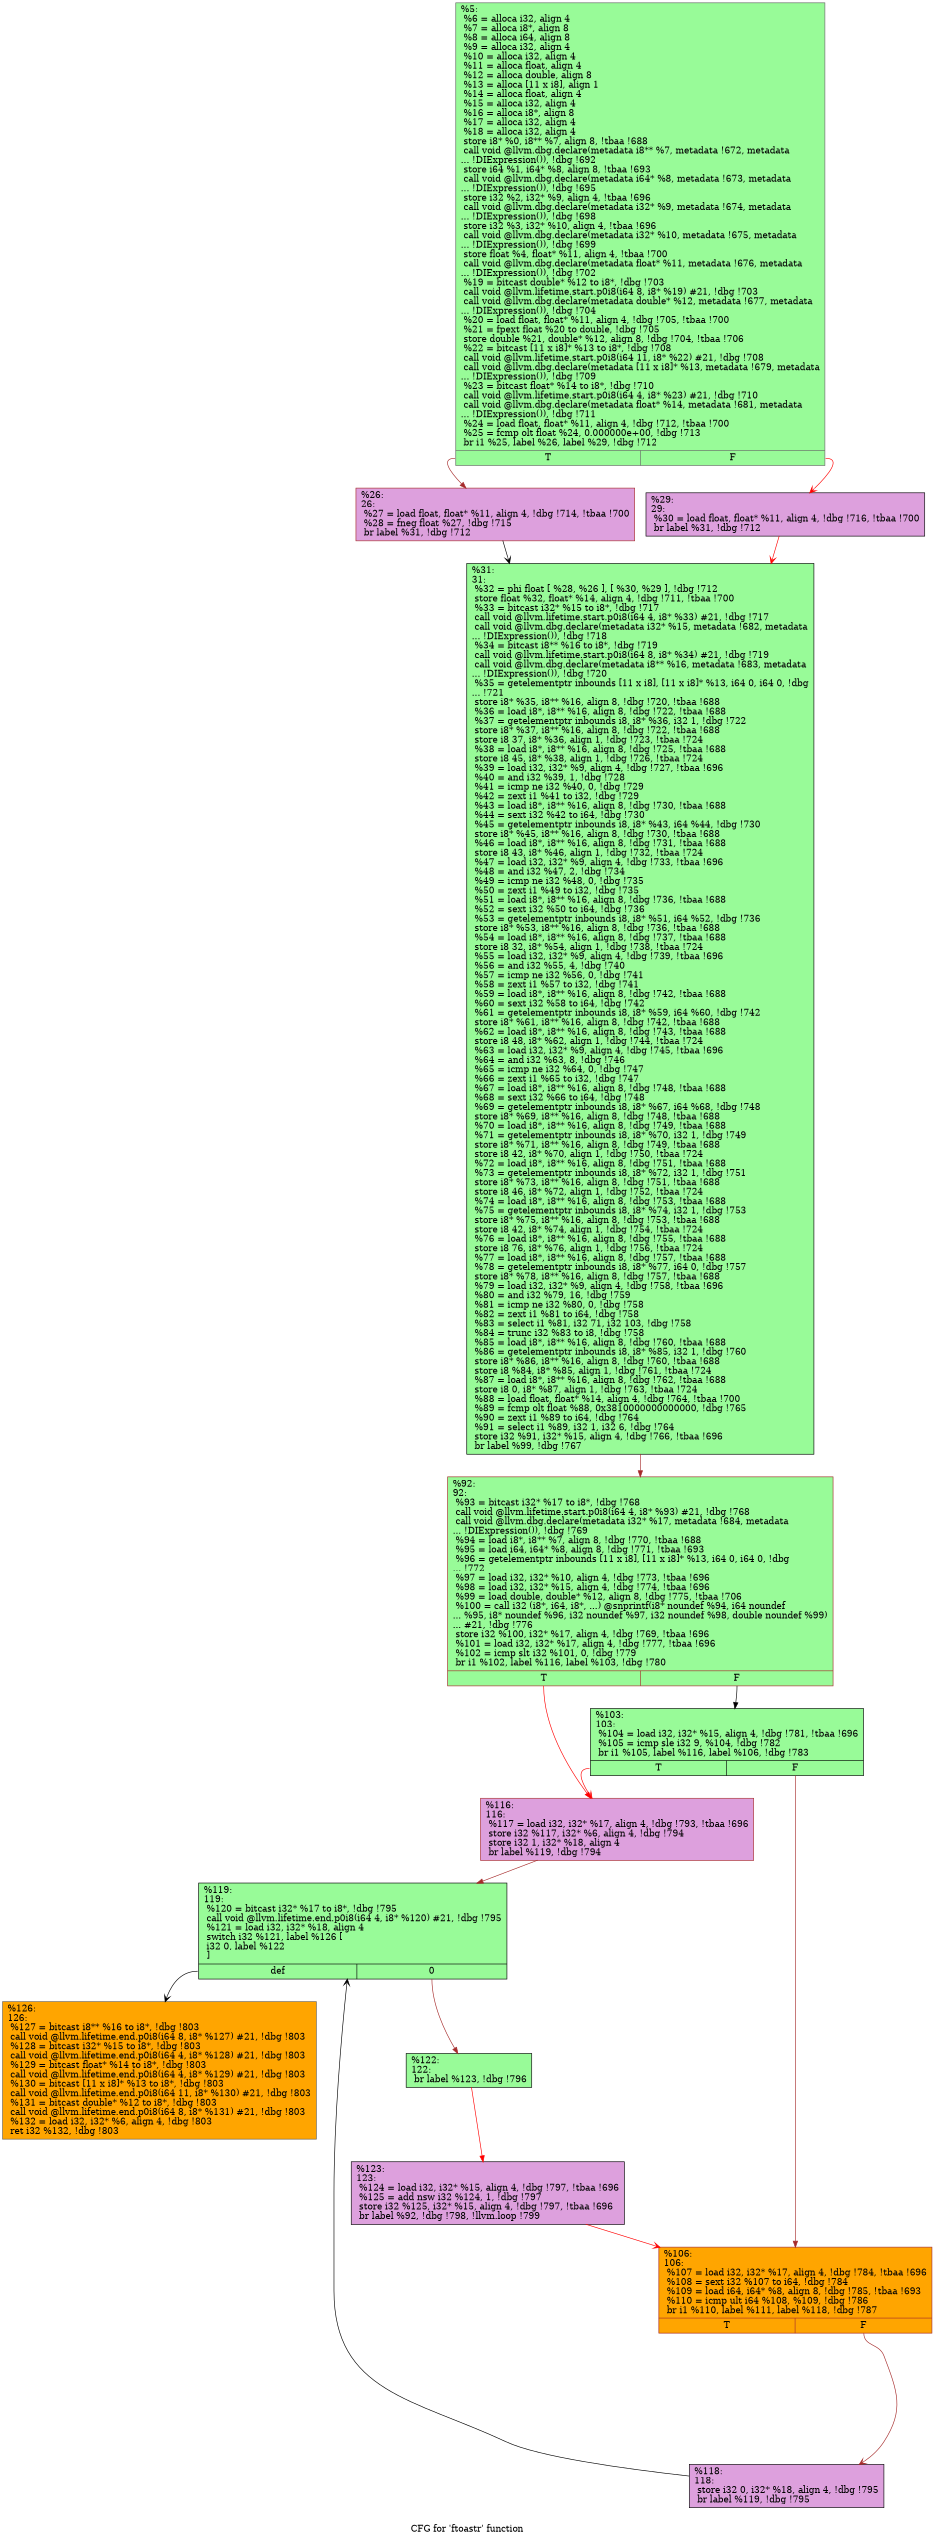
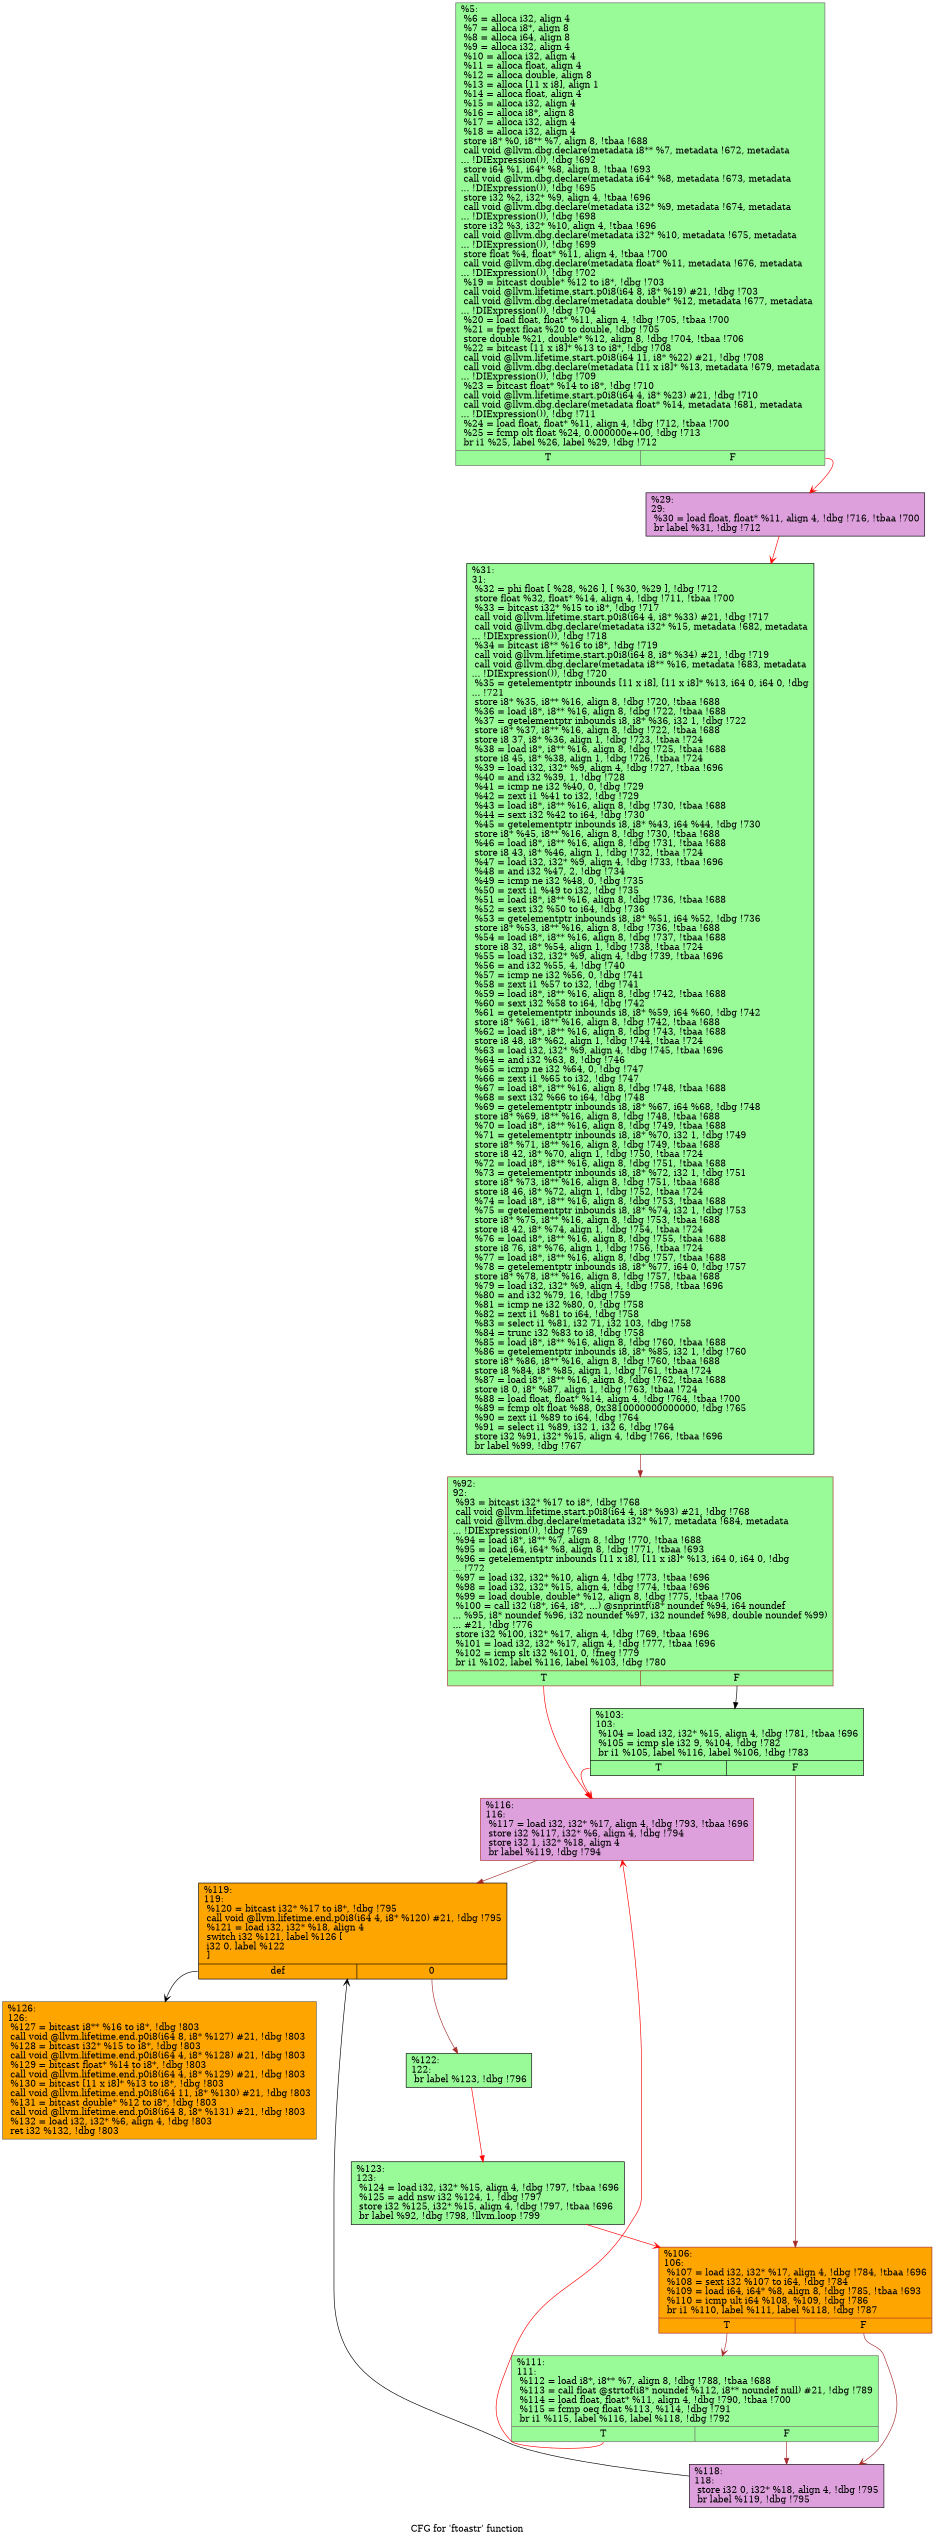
node "%26:": removed
node "%92:": text "%102 = icmp slt i32 %101, 0, !dbg !779" -> "%102 = icmp slt i32 %101, 0, !fneg !779"
node "%119:": fillcolor palegreen -> orange
node "%123:": fillcolor plum -> palegreen
node "%111:": added
